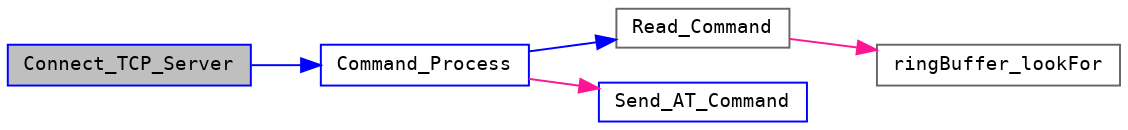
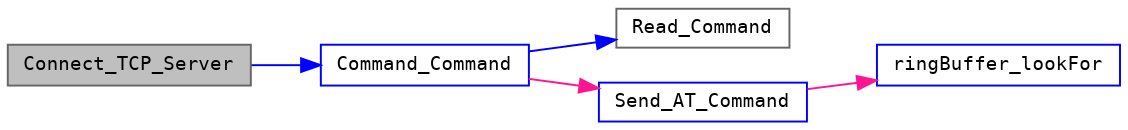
edge "Read_Command" -> "ringBuffer_lookFor": now "Send_AT_Command" -> "ringBuffer_lookFor"
node "Connect_TCP_Server": color blue -> gray40
node "Command_Process": label "Command_Process" -> "Command_Command"
node "ringBuffer_lookFor": color gray40 -> blue
